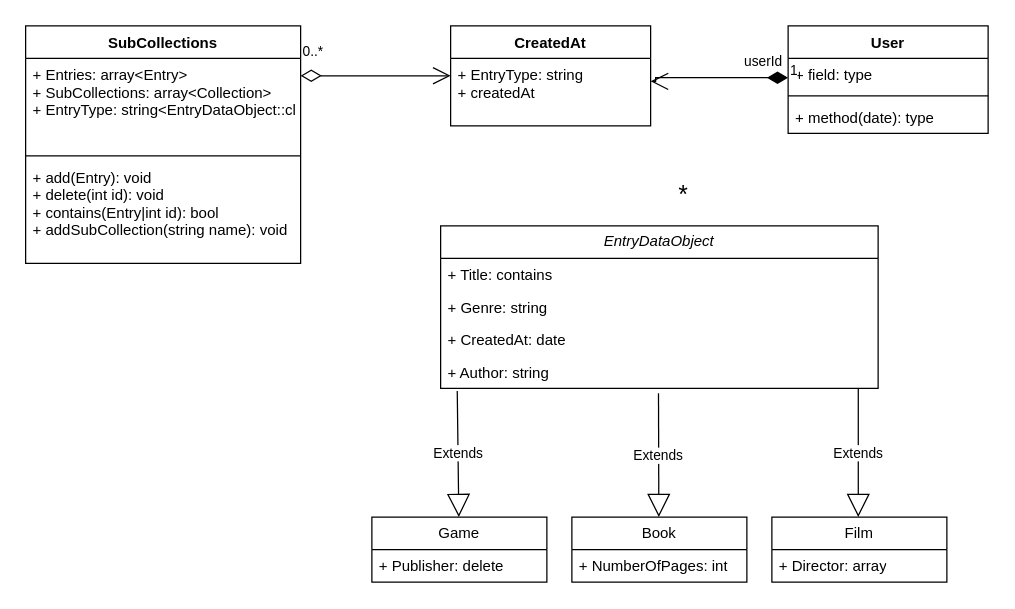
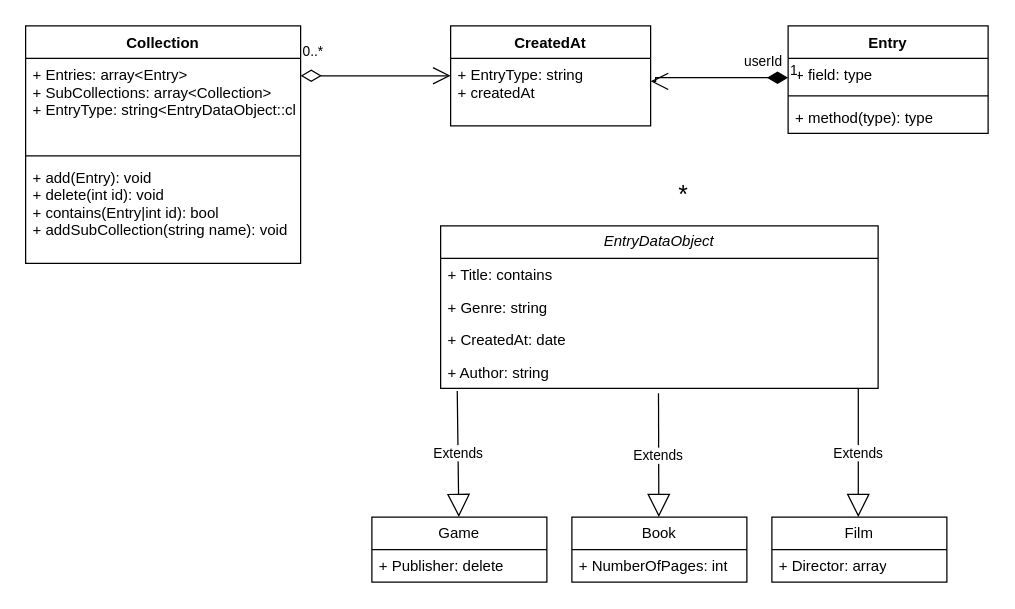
node "SubCollections": label "SubCollections" -> "Collection"
node "User": label "User" -> "Entry"
node "+ method(date): type": label "+ method(date): type" -> "+ method(type): type"
